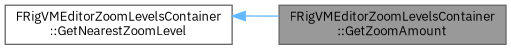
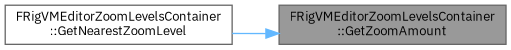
edge "FRigVMEditorZoomLevelsContainer ::GetZoomAmount" -> "FRigVMEditorZoomLevelsContainer ::GetNearestZoomLevel": reversed
